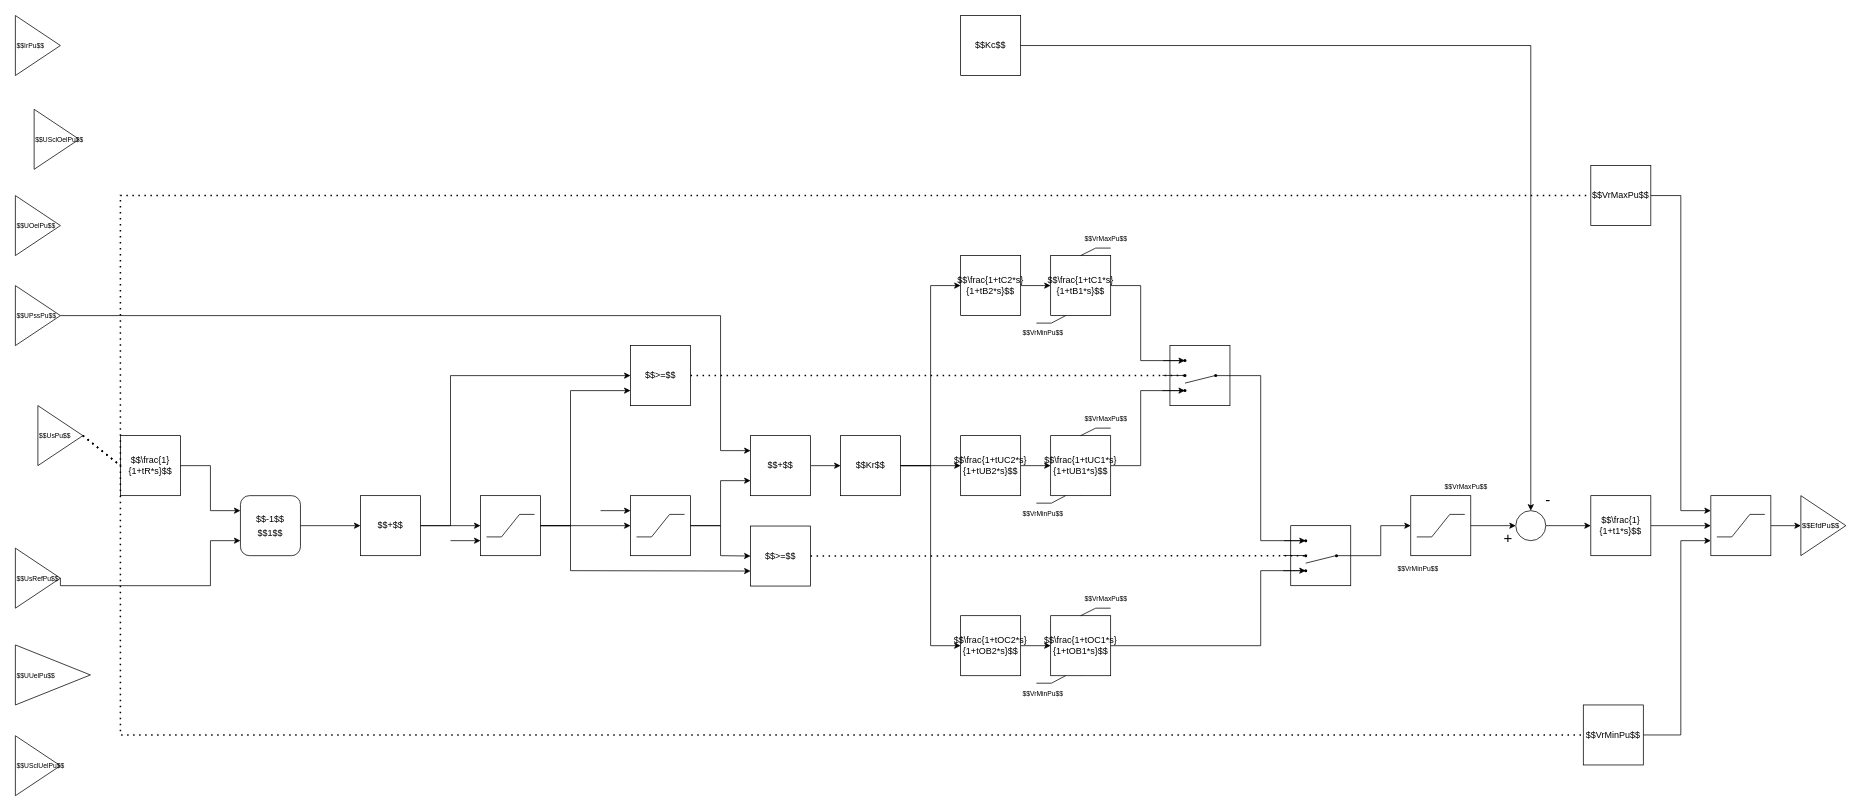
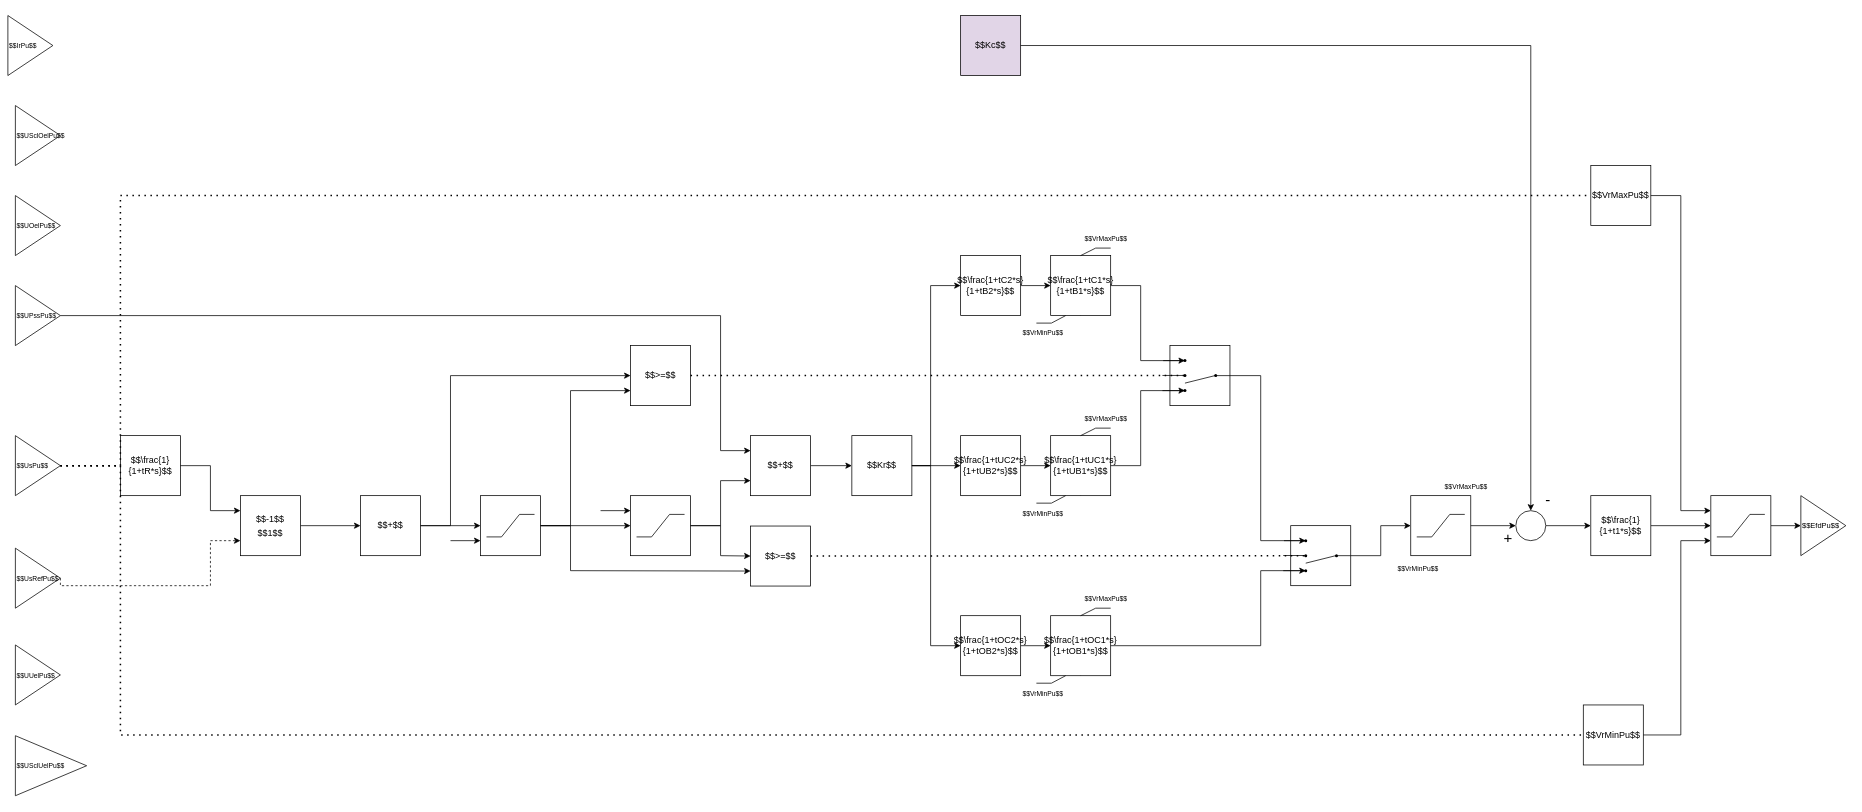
node "$$IrPu$$": moved (38, 45) -> (30, 45)
node "$$Kc$$": fillcolor #ffffff -> #e1d5e7
node "$$USclOelPu$$": moved (57, 139) -> (38, 135)
node "$$UsPu$$": moved (60, 435) -> (38, 465)
node "$$Kr$$": moved (870, 465) -> (882, 465)
node "$$-1$$ $$1$$": shape rounded rectangle -> rectangle
edge "$$UsRefPu$$" -> "$$-1$$ $$1$$": style solid -> dashed
node "$$UUelPu$$": size 75x60 -> 45x60
node "$$USclUelPu$$": size 45x60 -> 71x60
